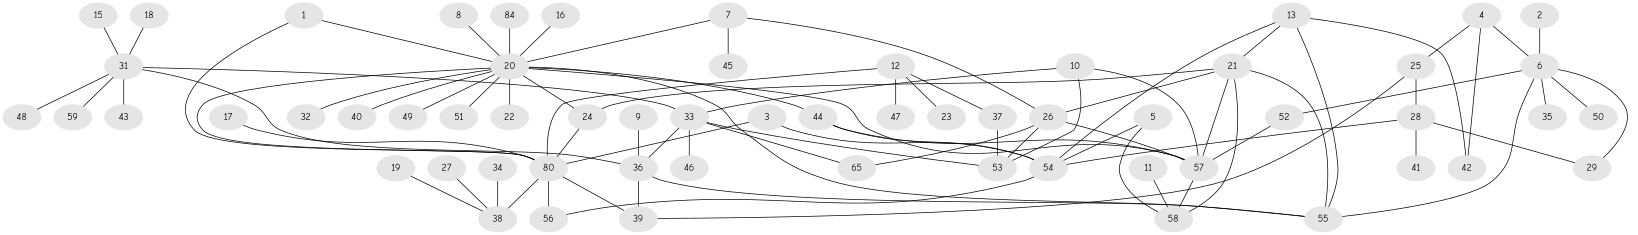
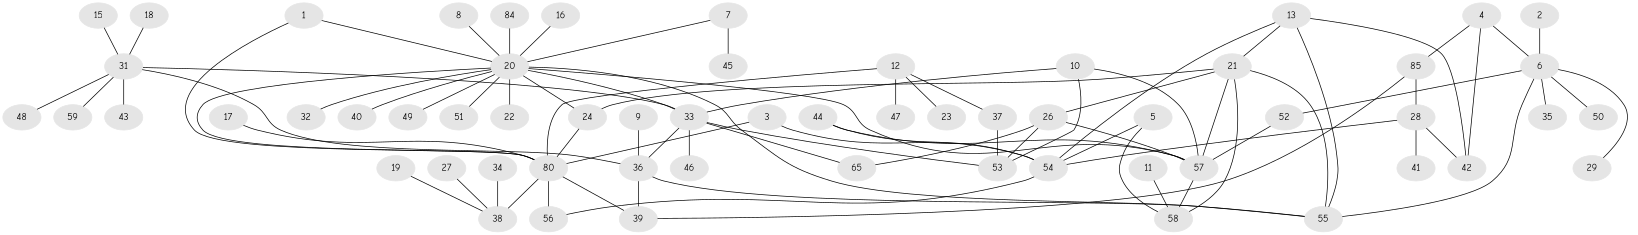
edge "7" -- "26": removed
node "25": label "25" -> "85"
edge "20" -- "44": now "20" -- "33"
edge "28" -- "29": now "28" -- "42"
